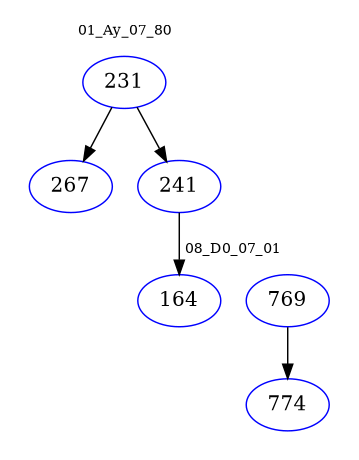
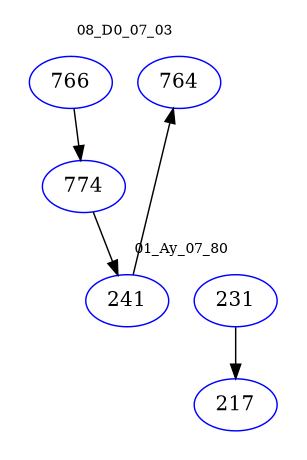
edge "231" -> "241": now "774" -> "241"
node "267": label "267" -> "217"
cluster "08_D0_07_01": label "08_D0_07_01" -> "08_D0_07_03"
node "164": label "164" -> "764"
node "769": label "769" -> "766"
